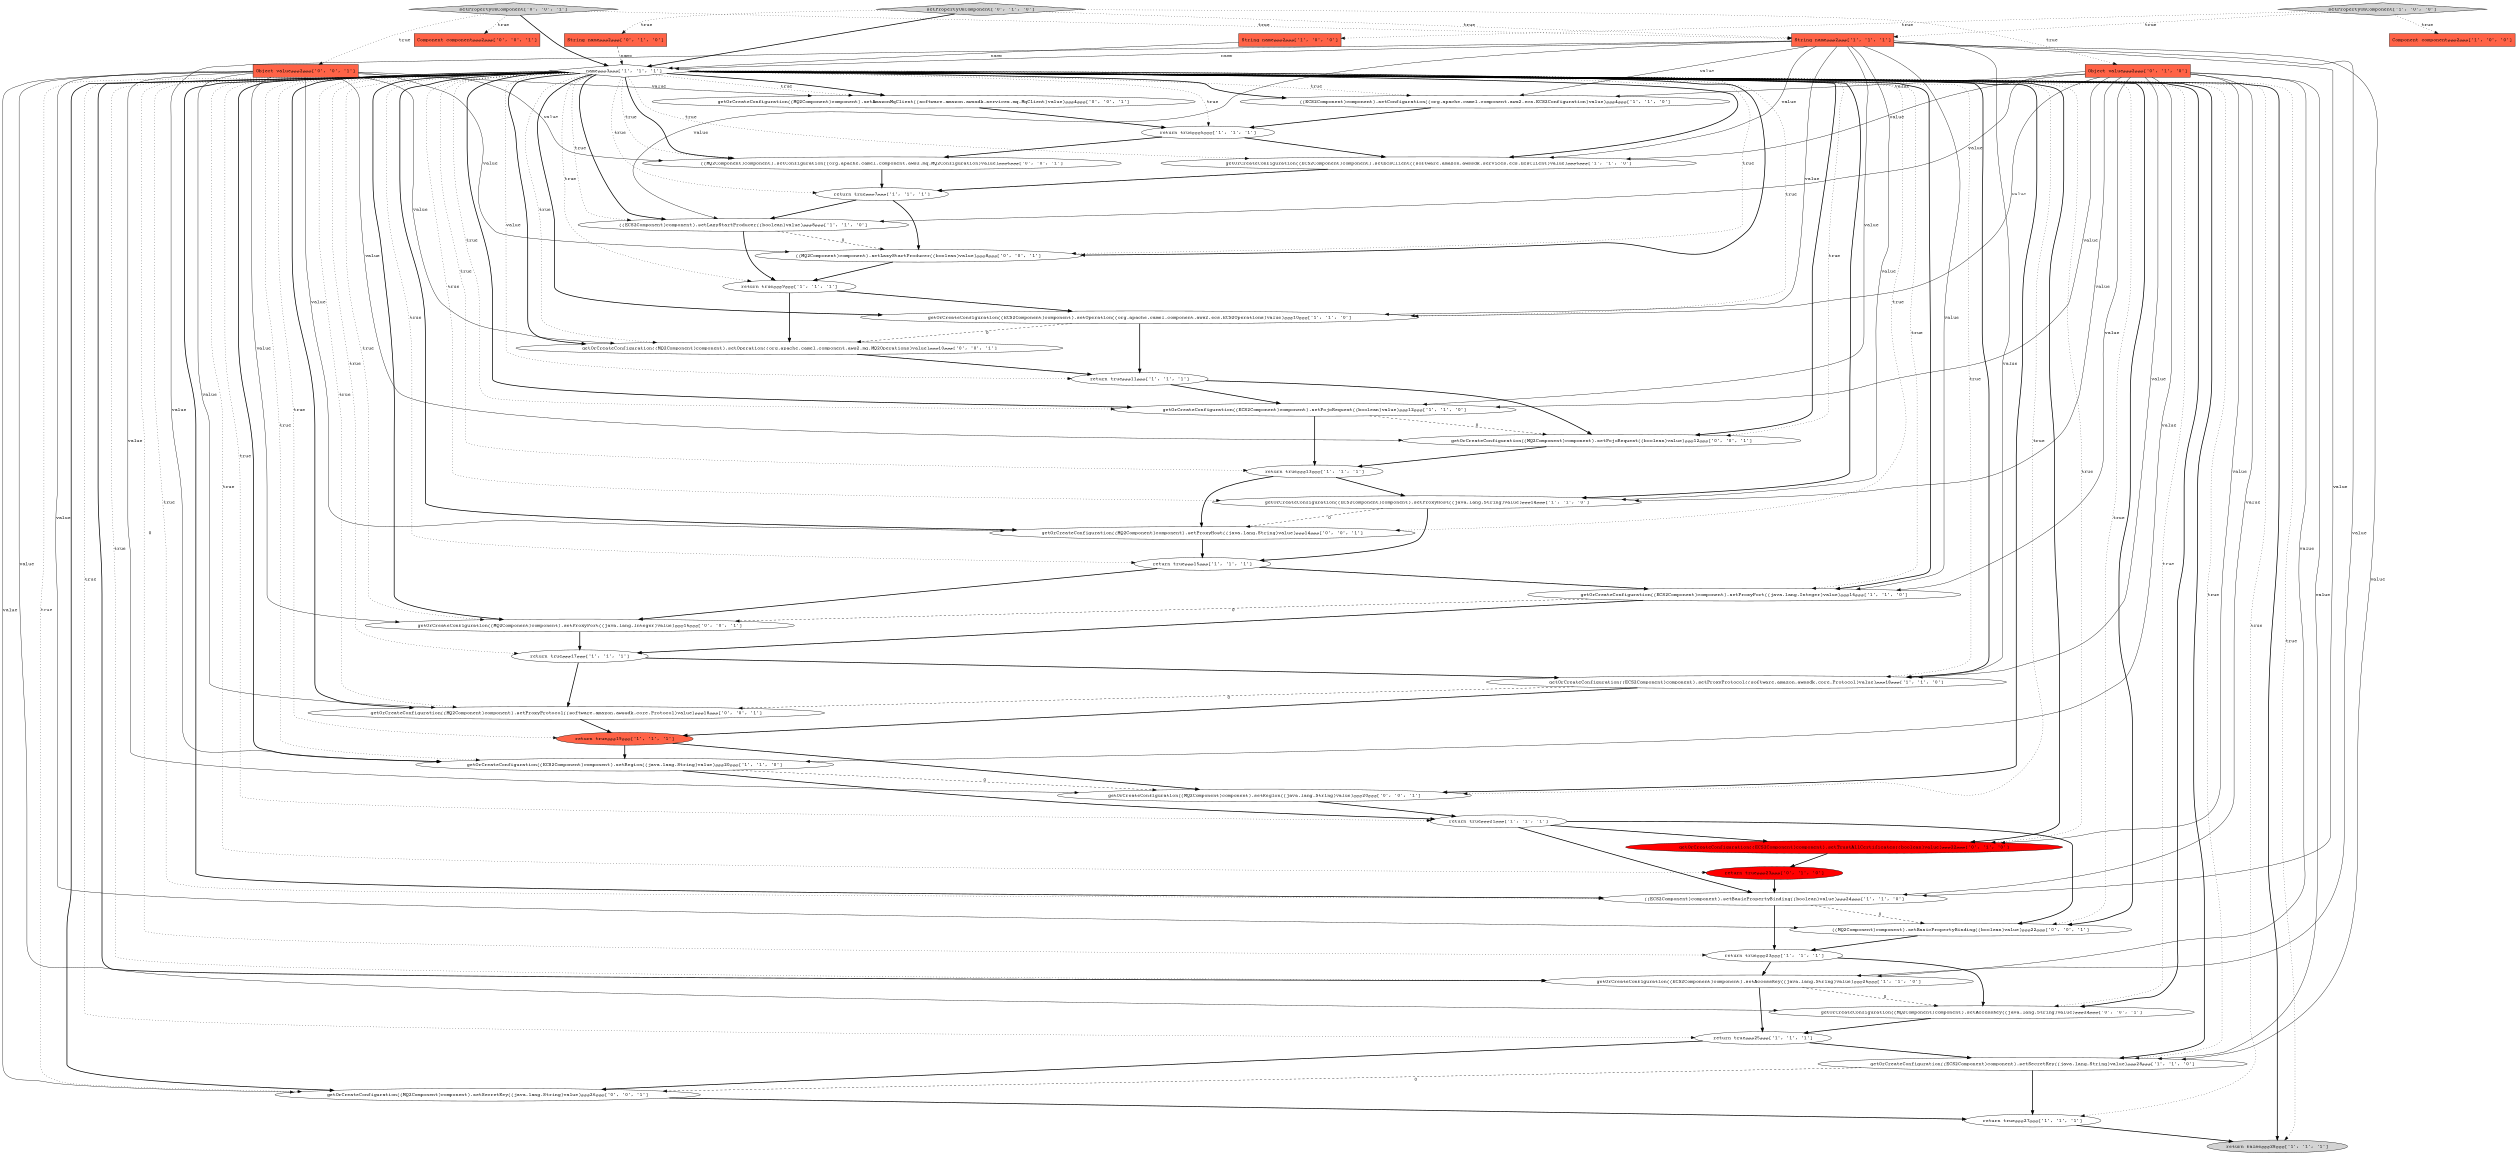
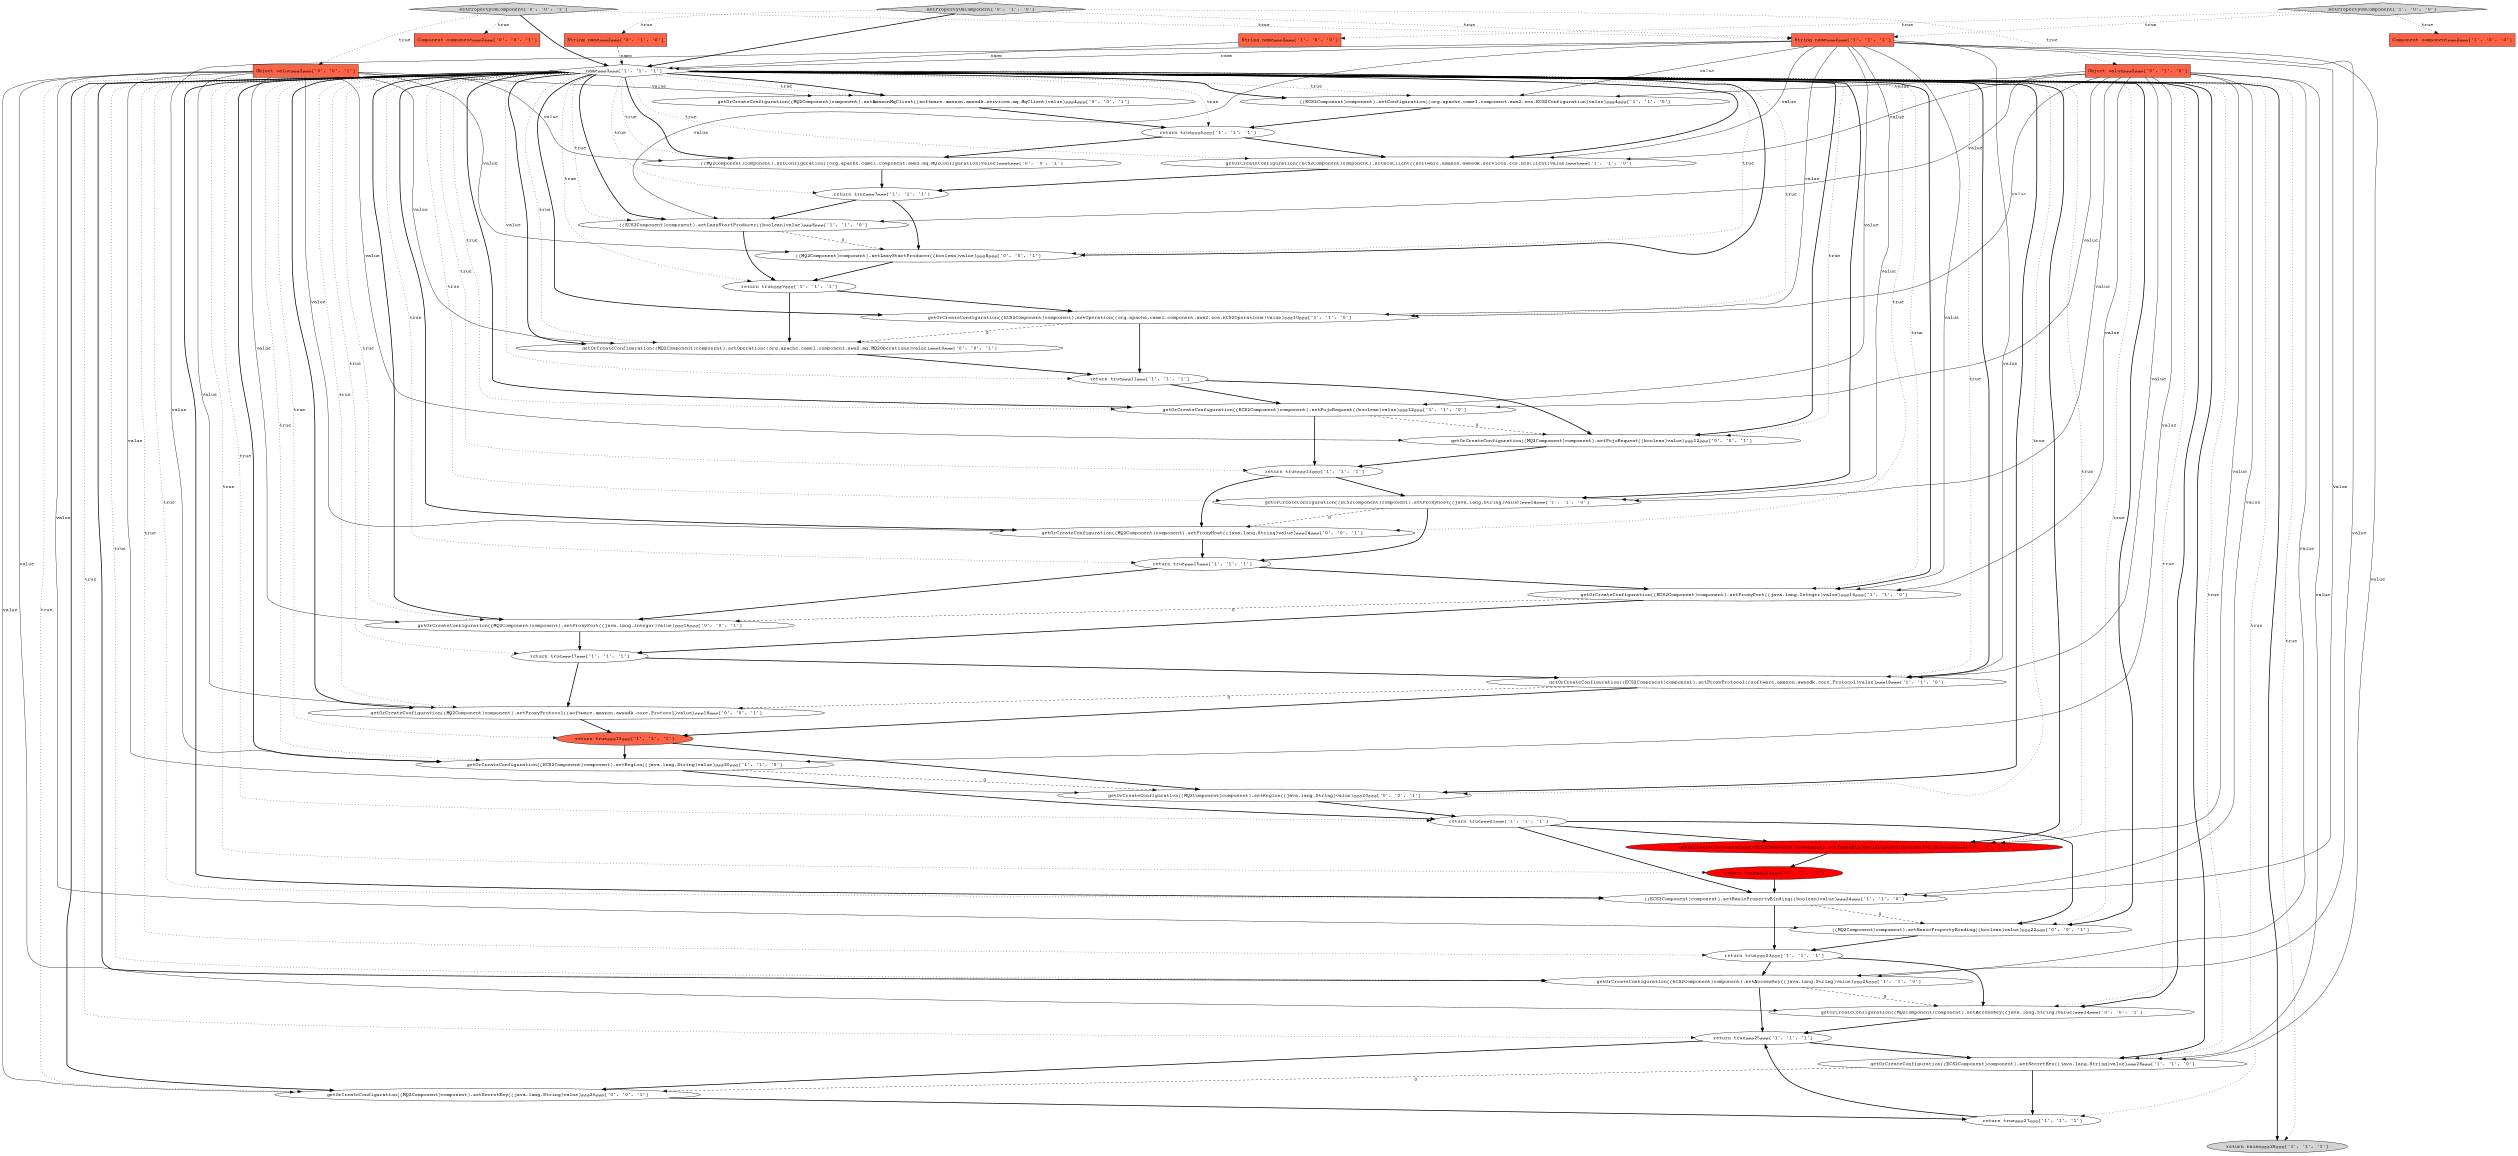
edge "name@@@3@@@['1', '1', '1']" -> "return true@@@23@@@['1', '1', '1']": label "0" -> "true"
edge "return true@@@27@@@['1', '1', '1']" -> "return false@@@28@@@['1', '1', '1']": now "return true@@@27@@@['1', '1', '1']" -> "return true@@@25@@@['1', '1', '1']"
